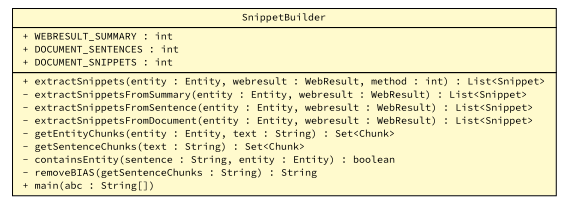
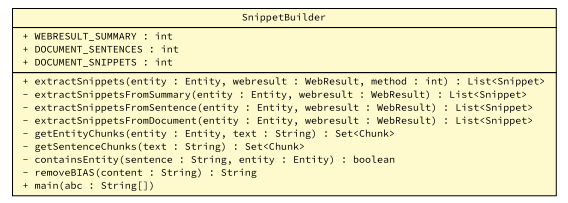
node "SnippetBuilder": text "- removeBIAS(getSentenceChunks : String) : String" -> "- removeBIAS(content : String) : String"
